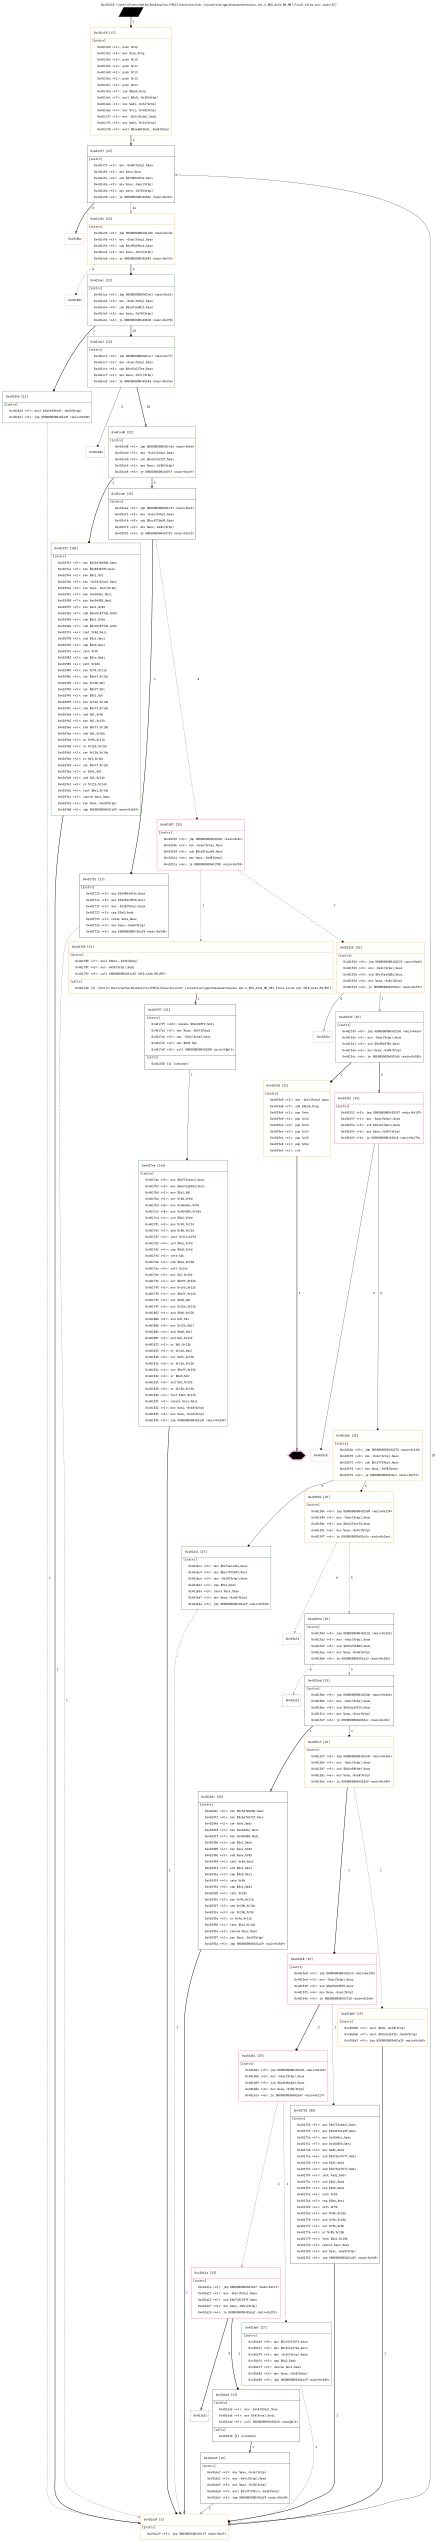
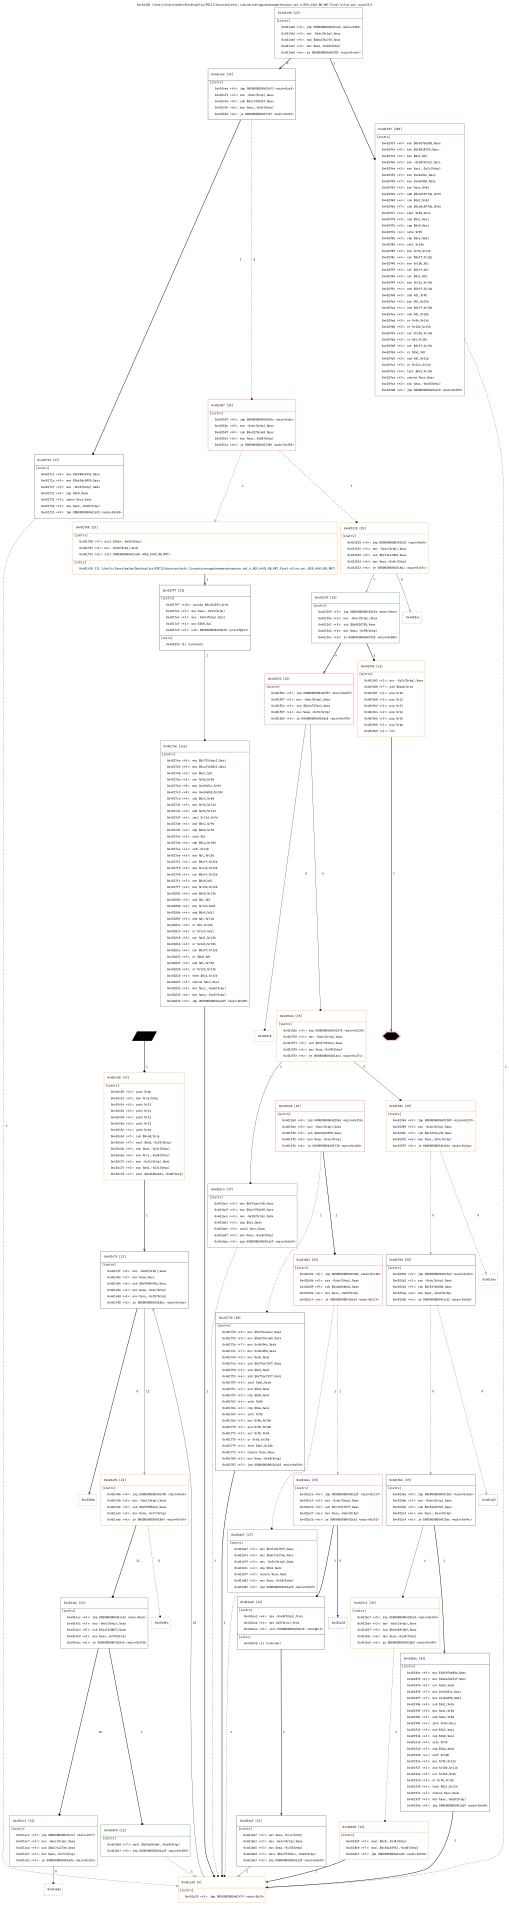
edge "0x401496 [22]" -> "0x4014ac [22]": label " 9" -> " 11"
edge "0x4014c2 [22]" -> "0x4014d8 [22]": removed, label "10"
edge "0x40193f [150]" -> "0x401a29 [5]": style bold -> dashed
edge "0x4015cf [25]" -> "0x4015e8 [25]": removed, label "3"
